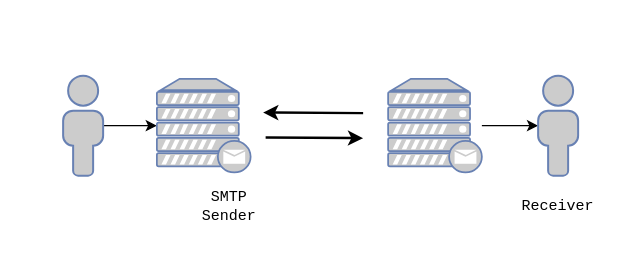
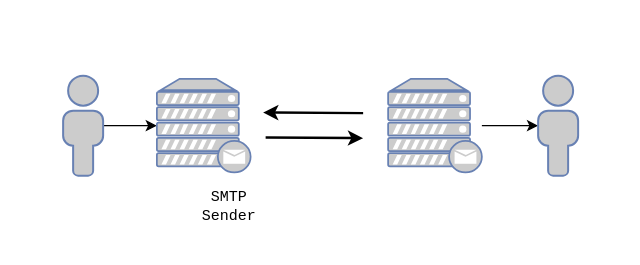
node "Receiver": removed
